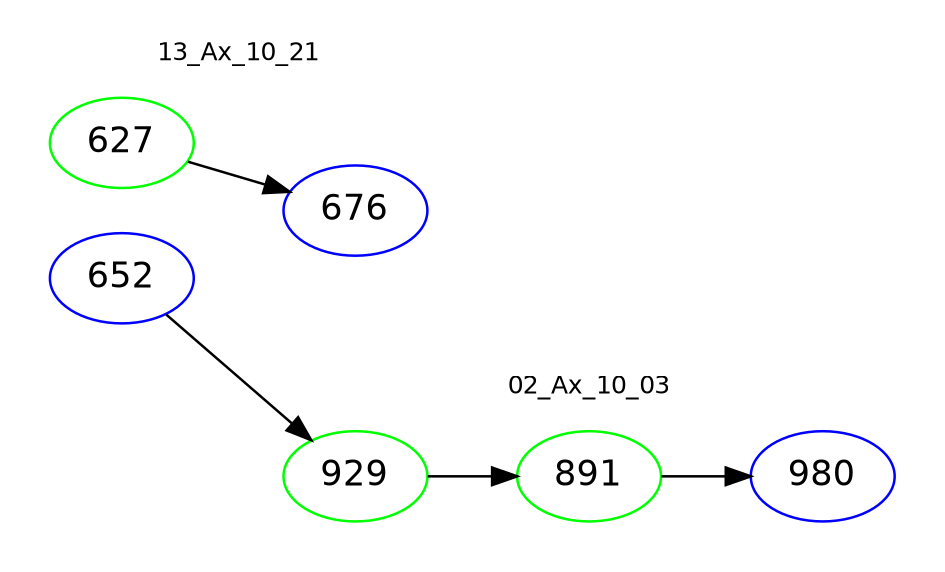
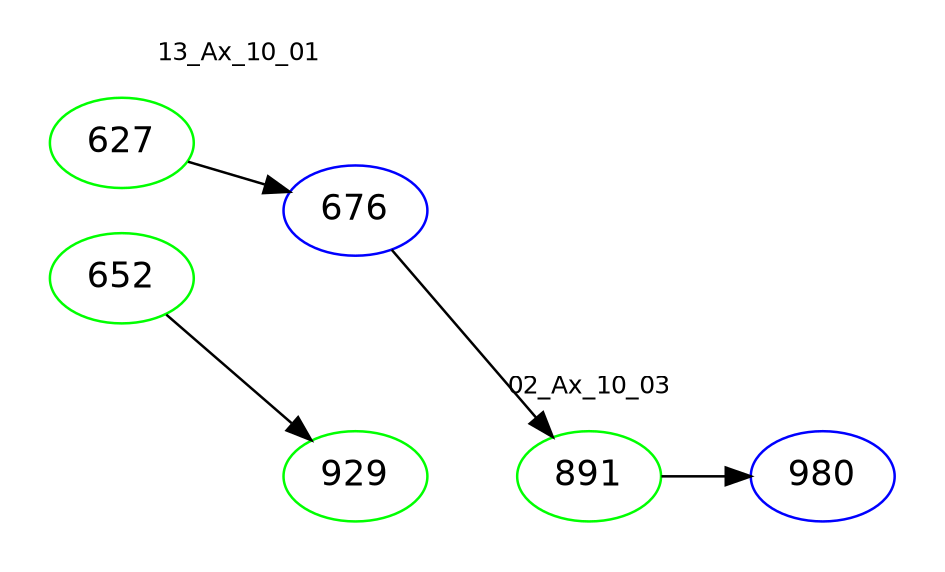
cluster "13_Ax_10_21": label "13_Ax_10_21" -> "13_Ax_10_01"
node "652": color blue -> green
edge "929" -> "891": now "676" -> "891"
